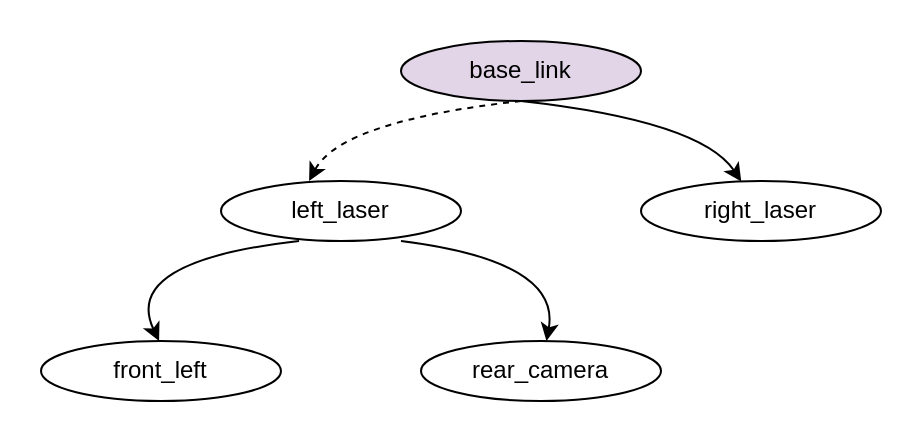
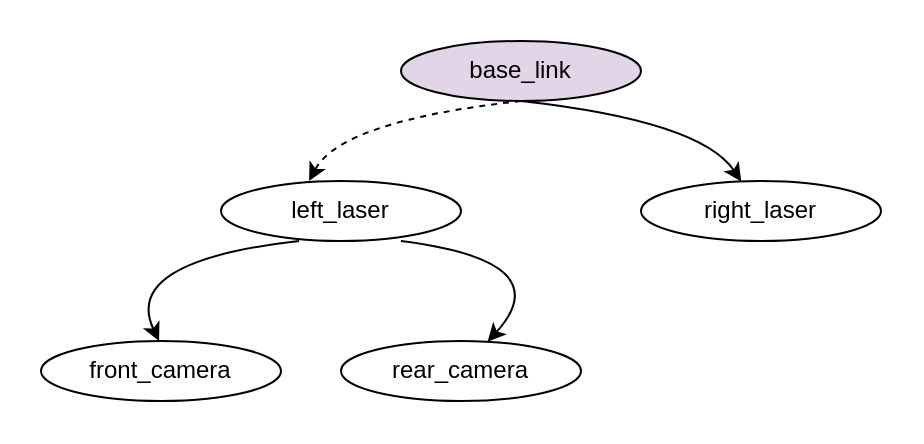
node "front_left": label "front_left" -> "front_camera"
node "rear_camera": moved (541, 371) -> (461, 371)
